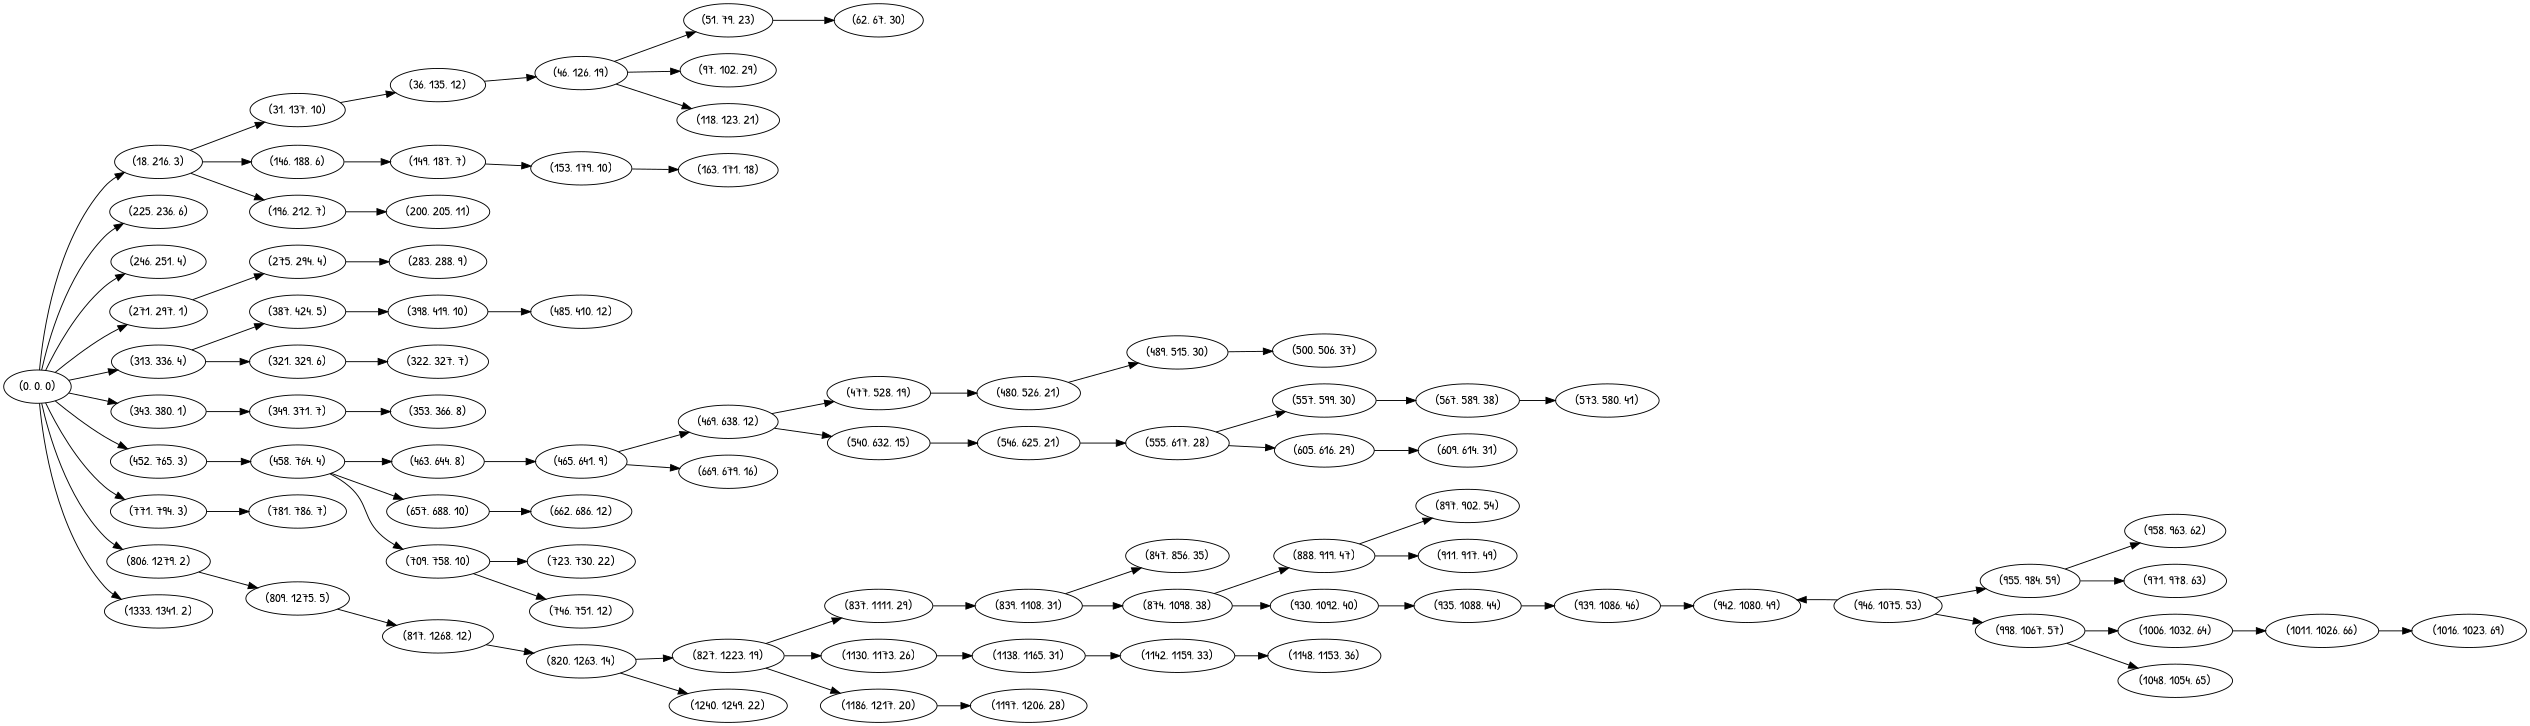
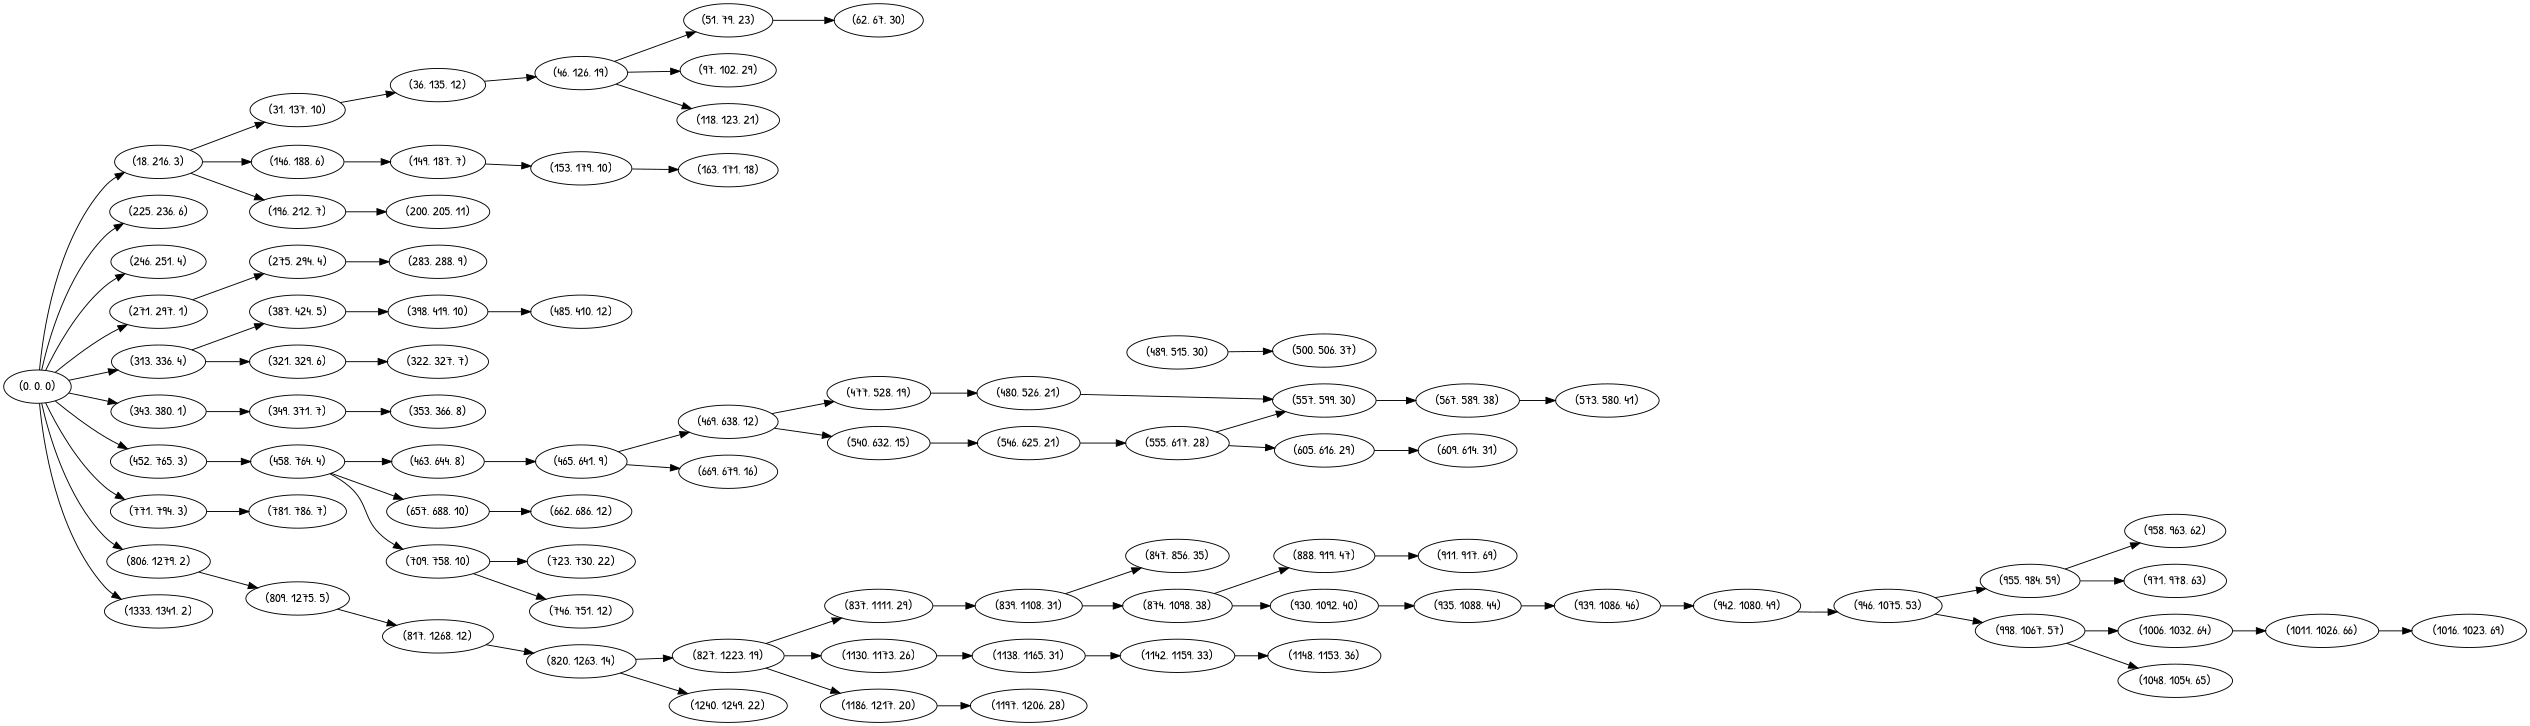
edge "(480, 526, 21)" -> "(489, 515, 30)": now "(480, 526, 21)" -> "(557, 599, 30)"
node "(897, 902, 54)": removed
node "(911, 917, 49)": label "(911, 917, 49)" -> "(911, 917, 69)"
edge "(946, 1075, 53)" -> "(942, 1080, 49)": reversed
